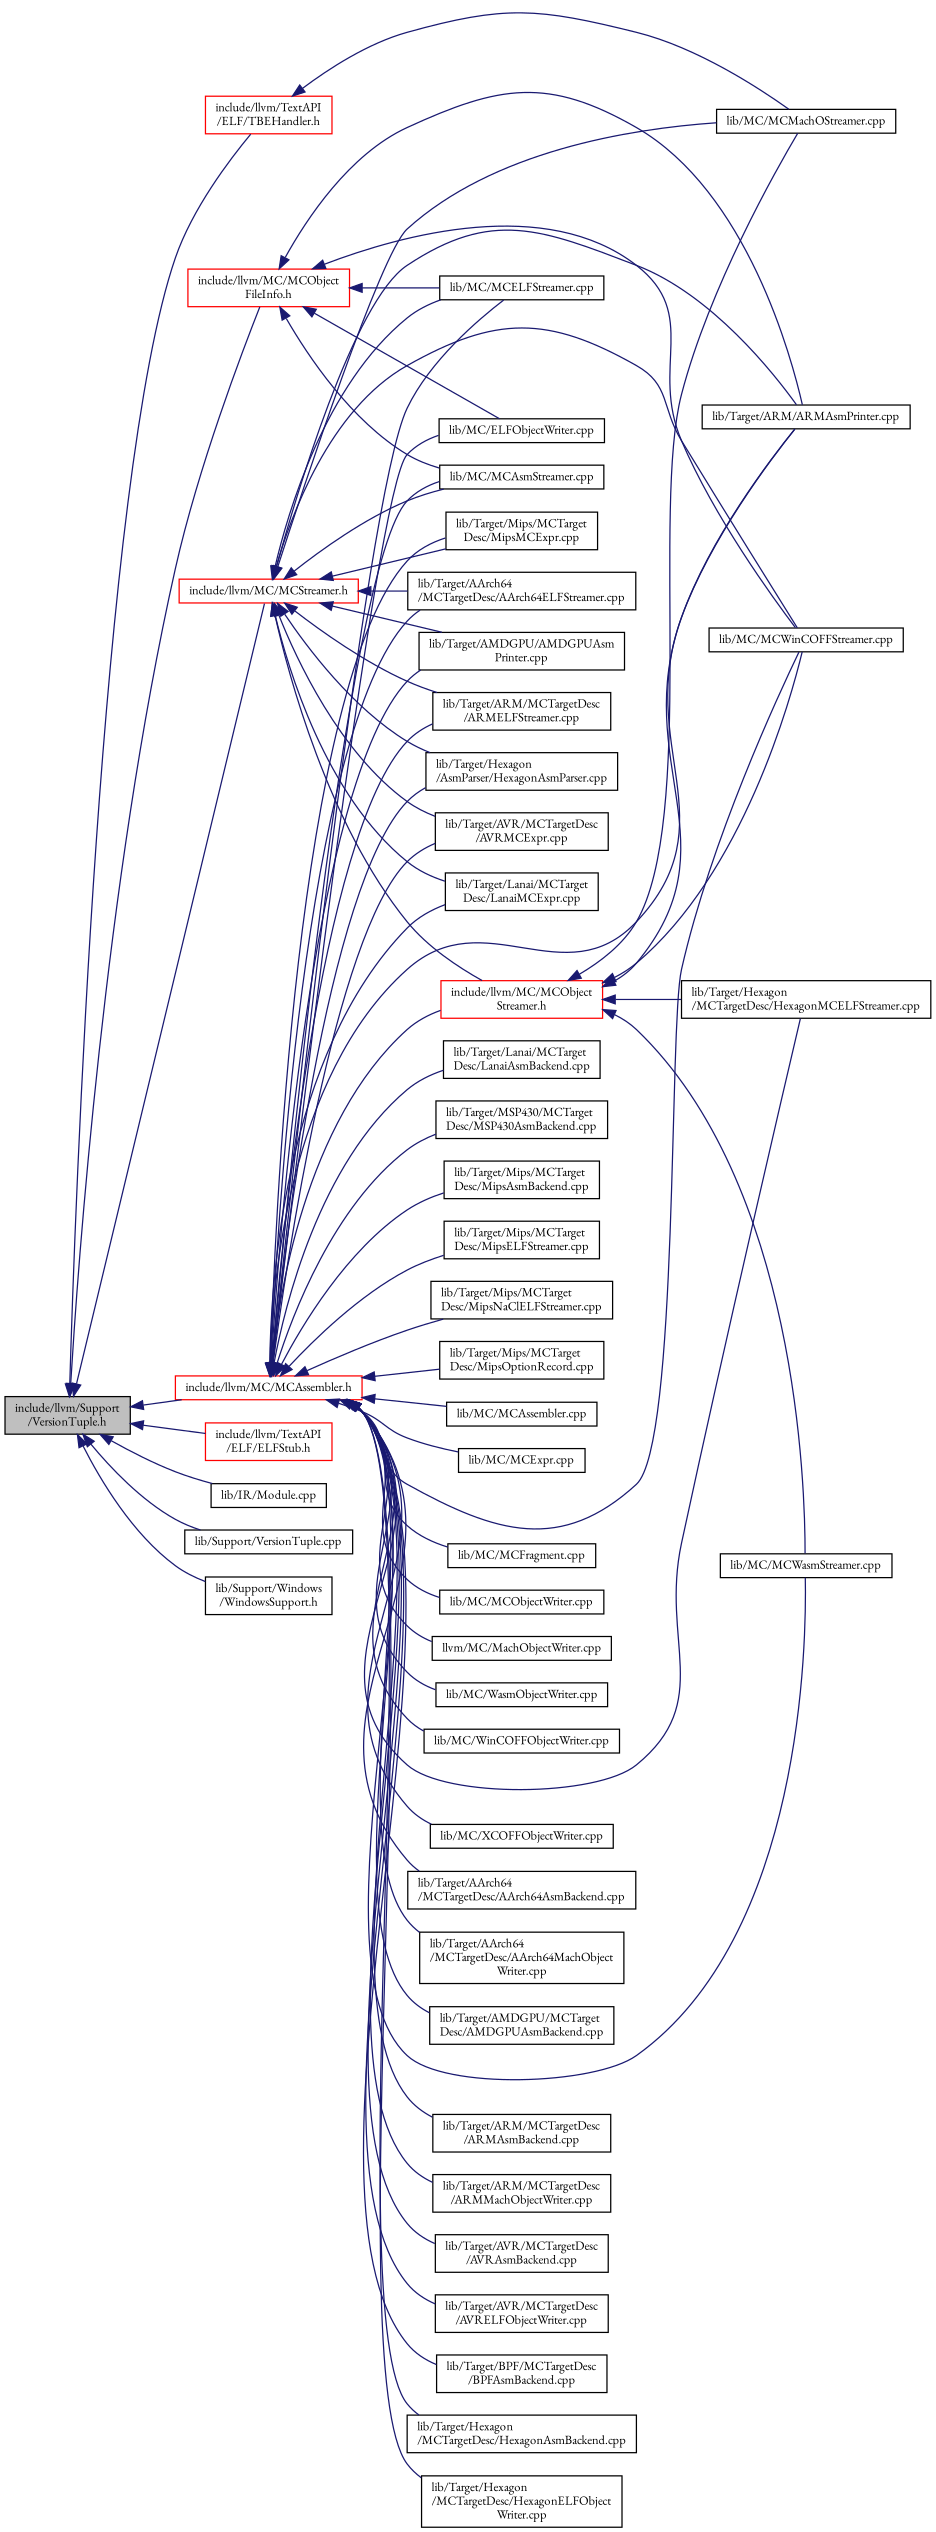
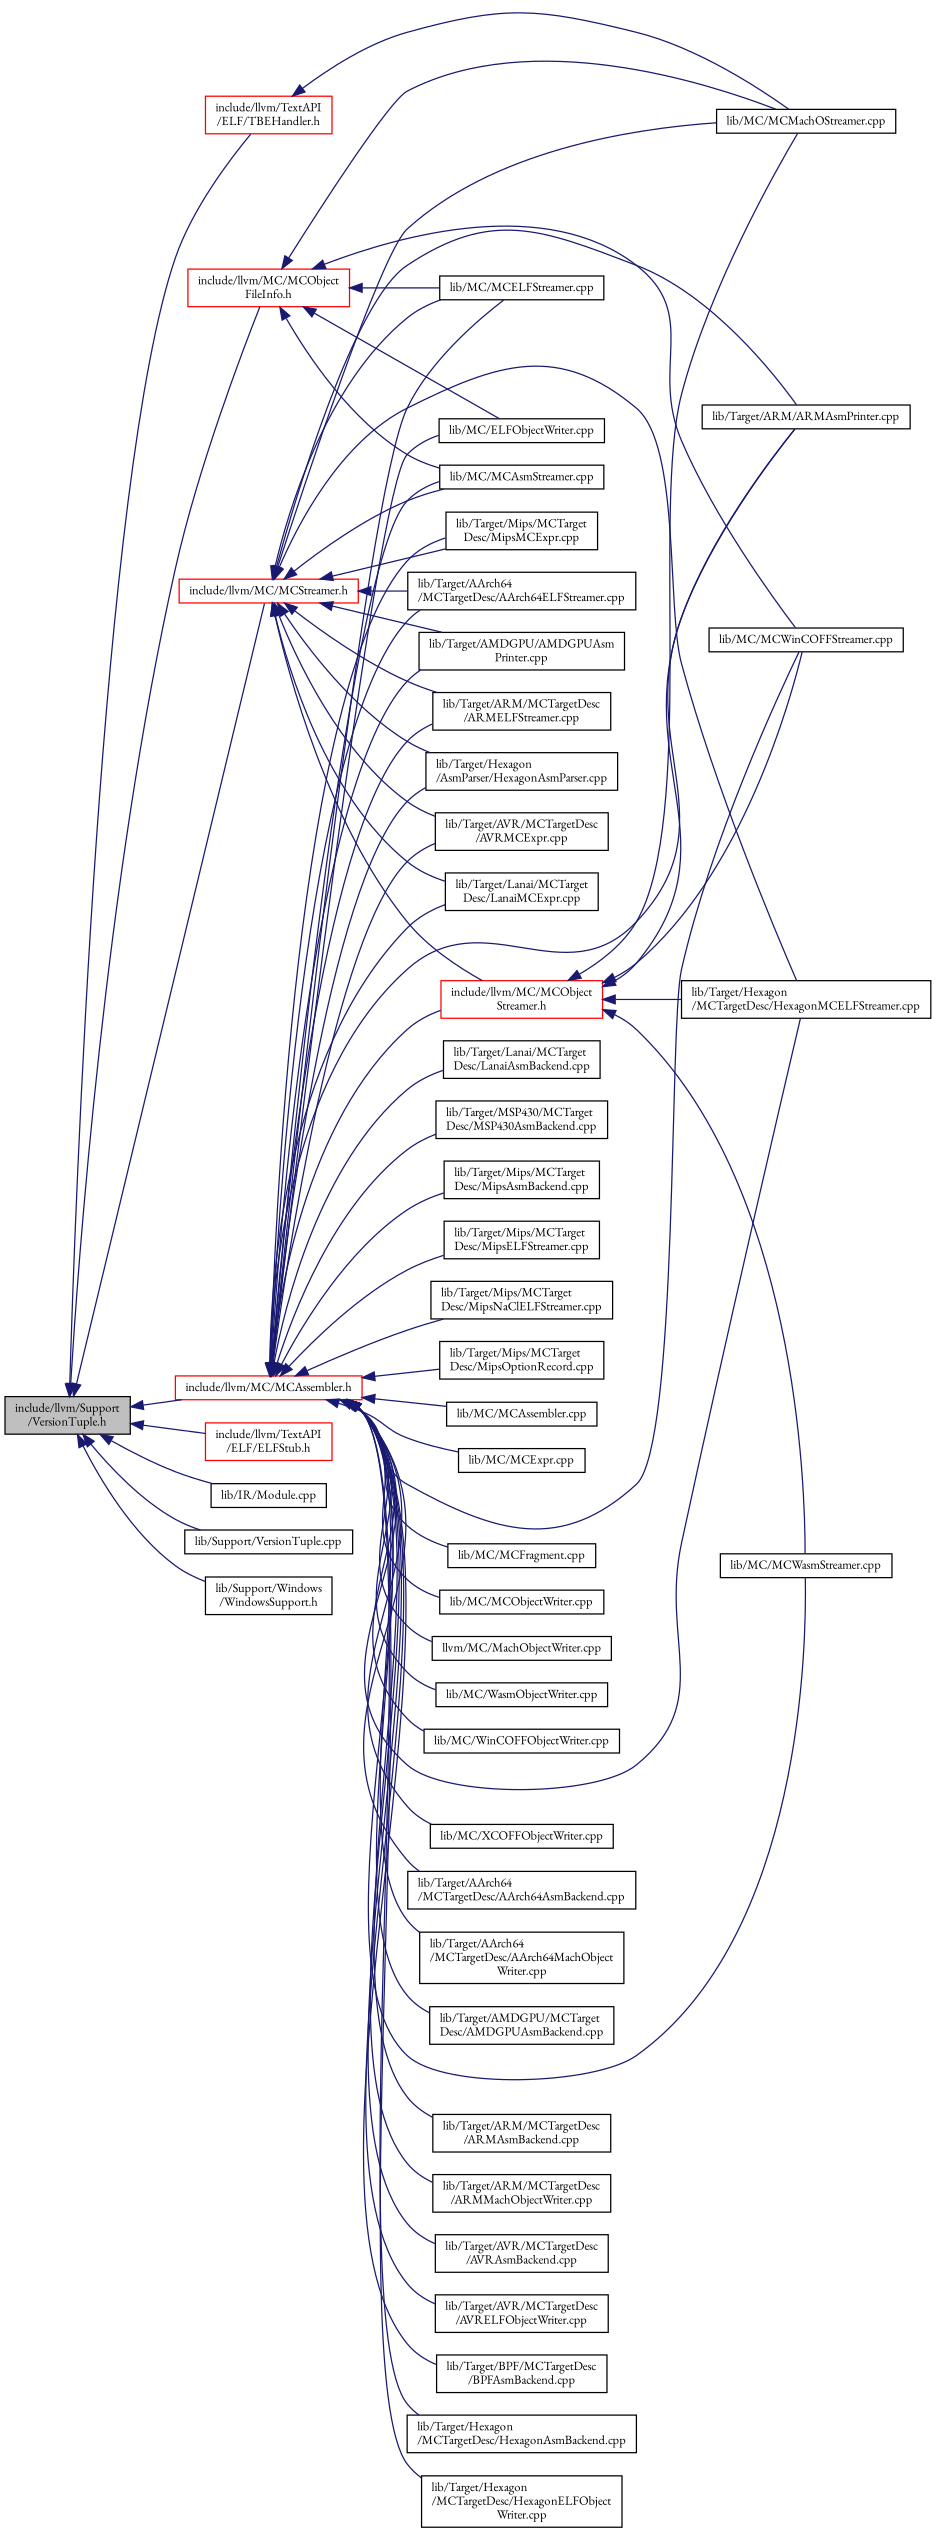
edge "lib/Target/ARM/ARMAsmPrinter.cpp" -> "include/llvm/MC/MCObject FileInfo.h": now "lib/MC/MCMachOStreamer.cpp" -> "include/llvm/MC/MCObject FileInfo.h"
edge "lib/MC/MCWinCOFFStreamer.cpp" -> "include/llvm/MC/MCStreamer.h": now "lib/Target/Hexagon /MCTargetDesc/HexagonMCELFStreamer.cpp" -> "include/llvm/MC/MCStreamer.h"
